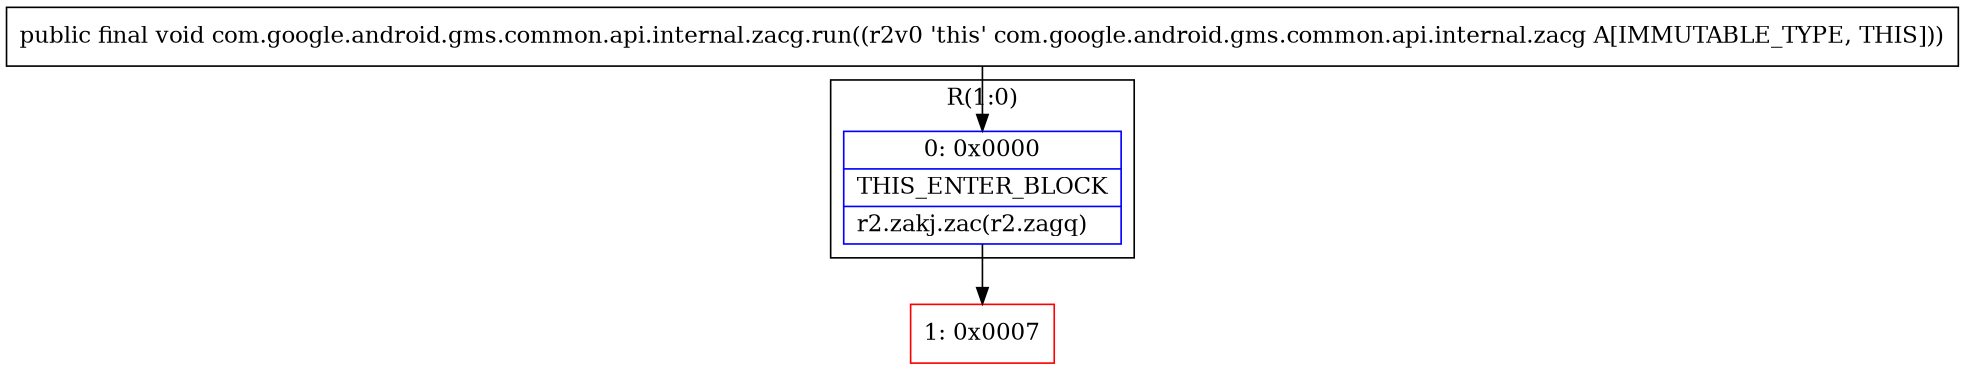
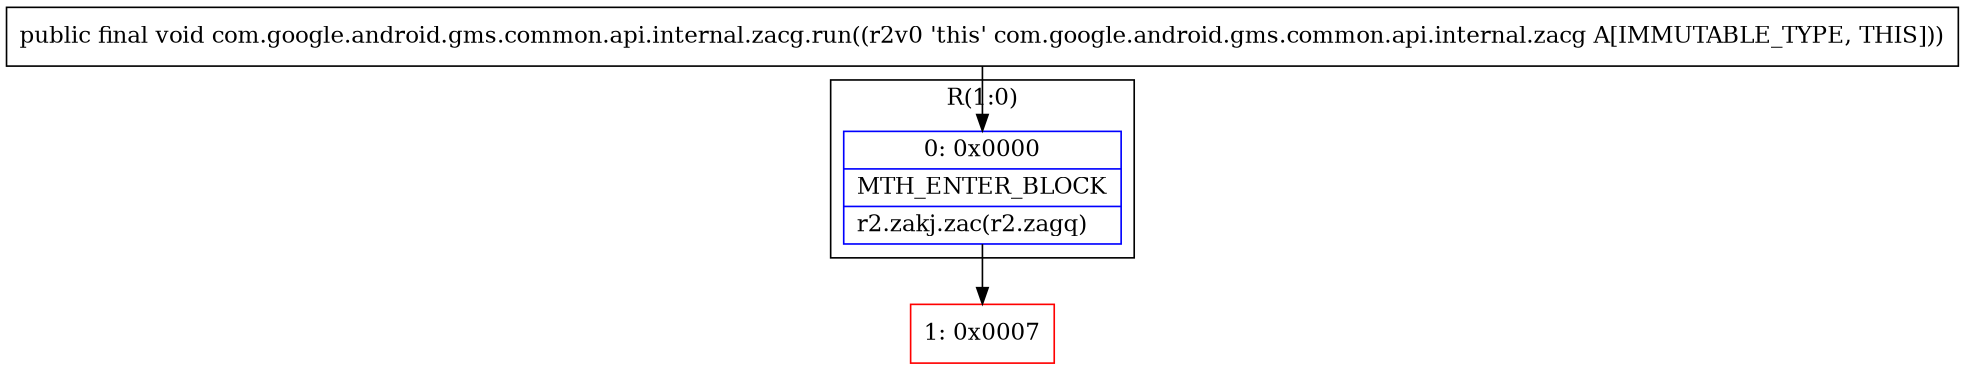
node "0: 0x0000": text "THIS_ENTER_BLOCK" -> "MTH_ENTER_BLOCK"
